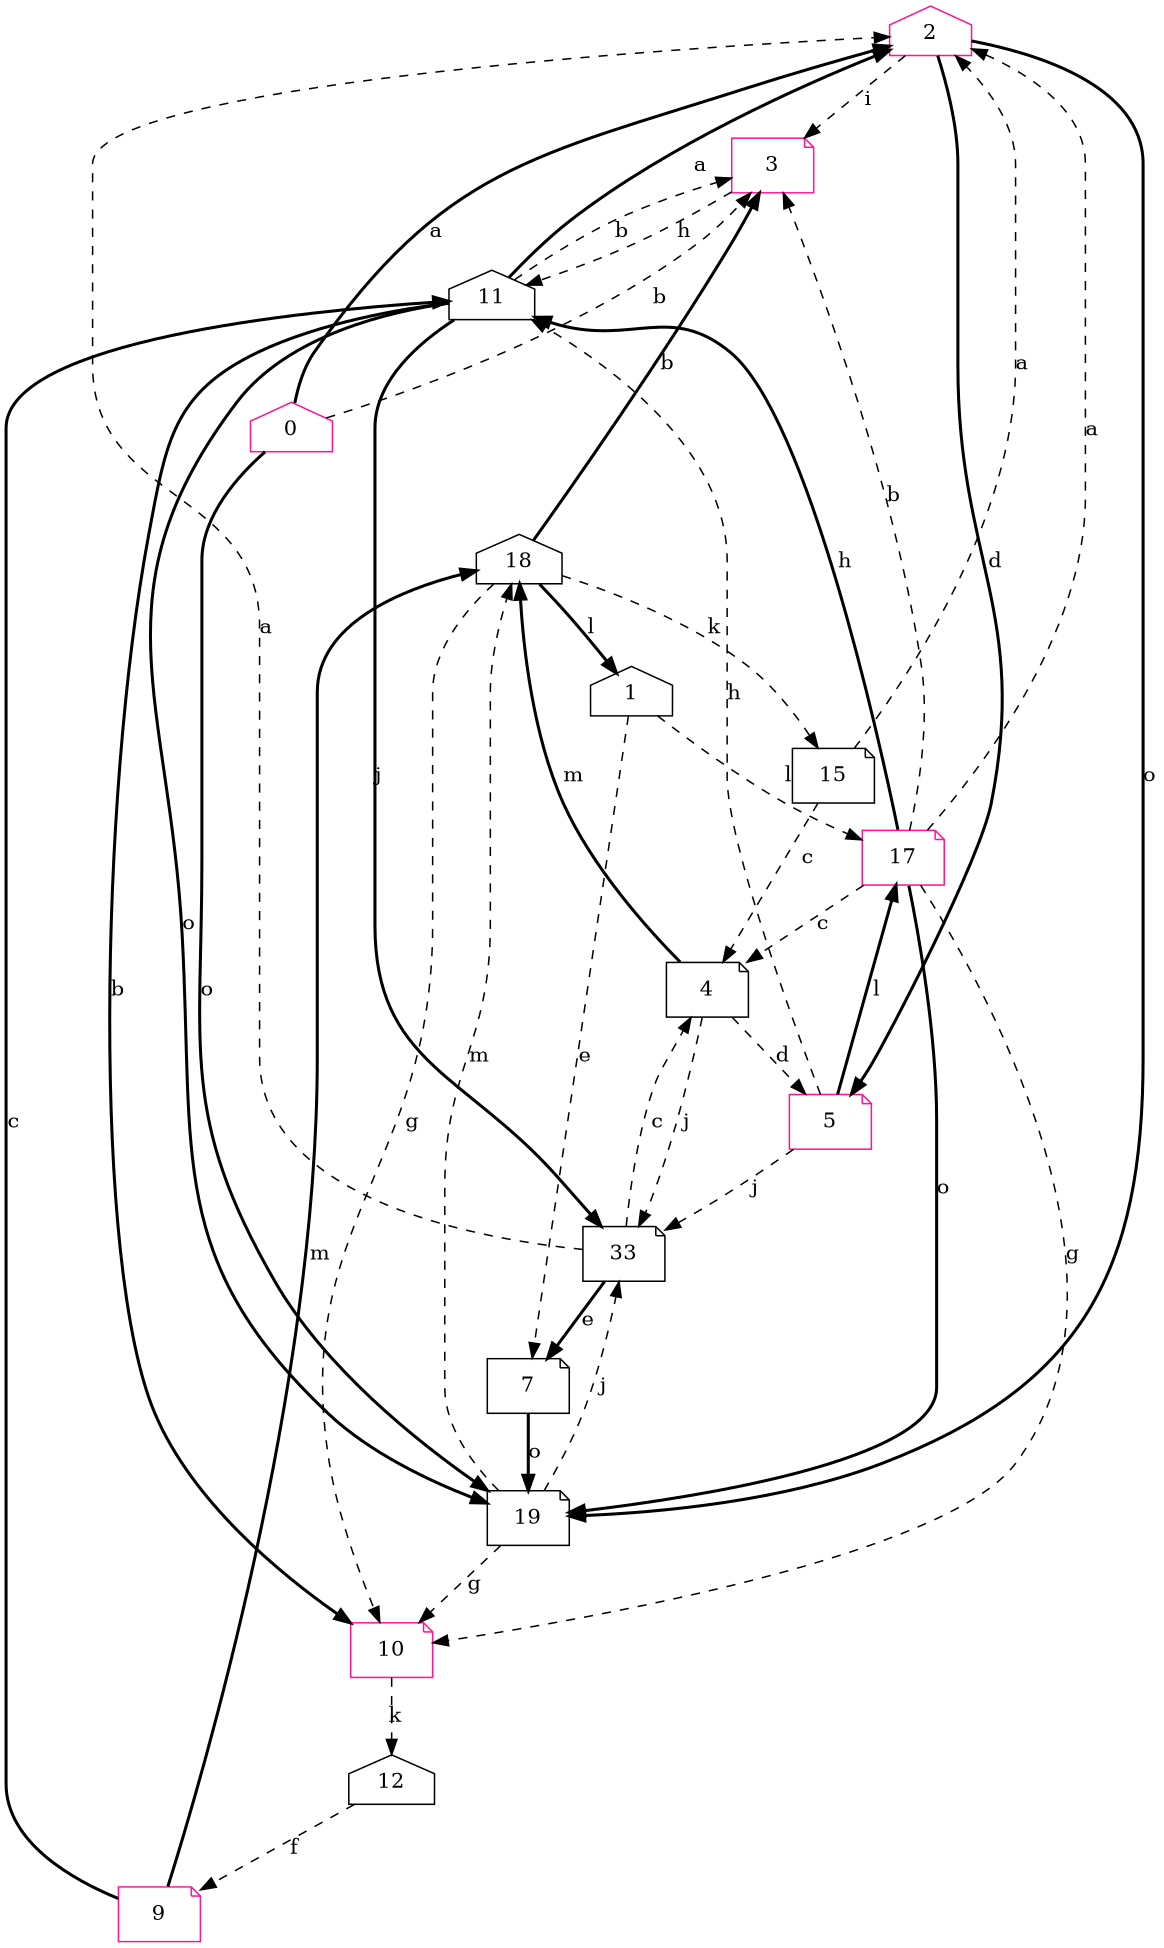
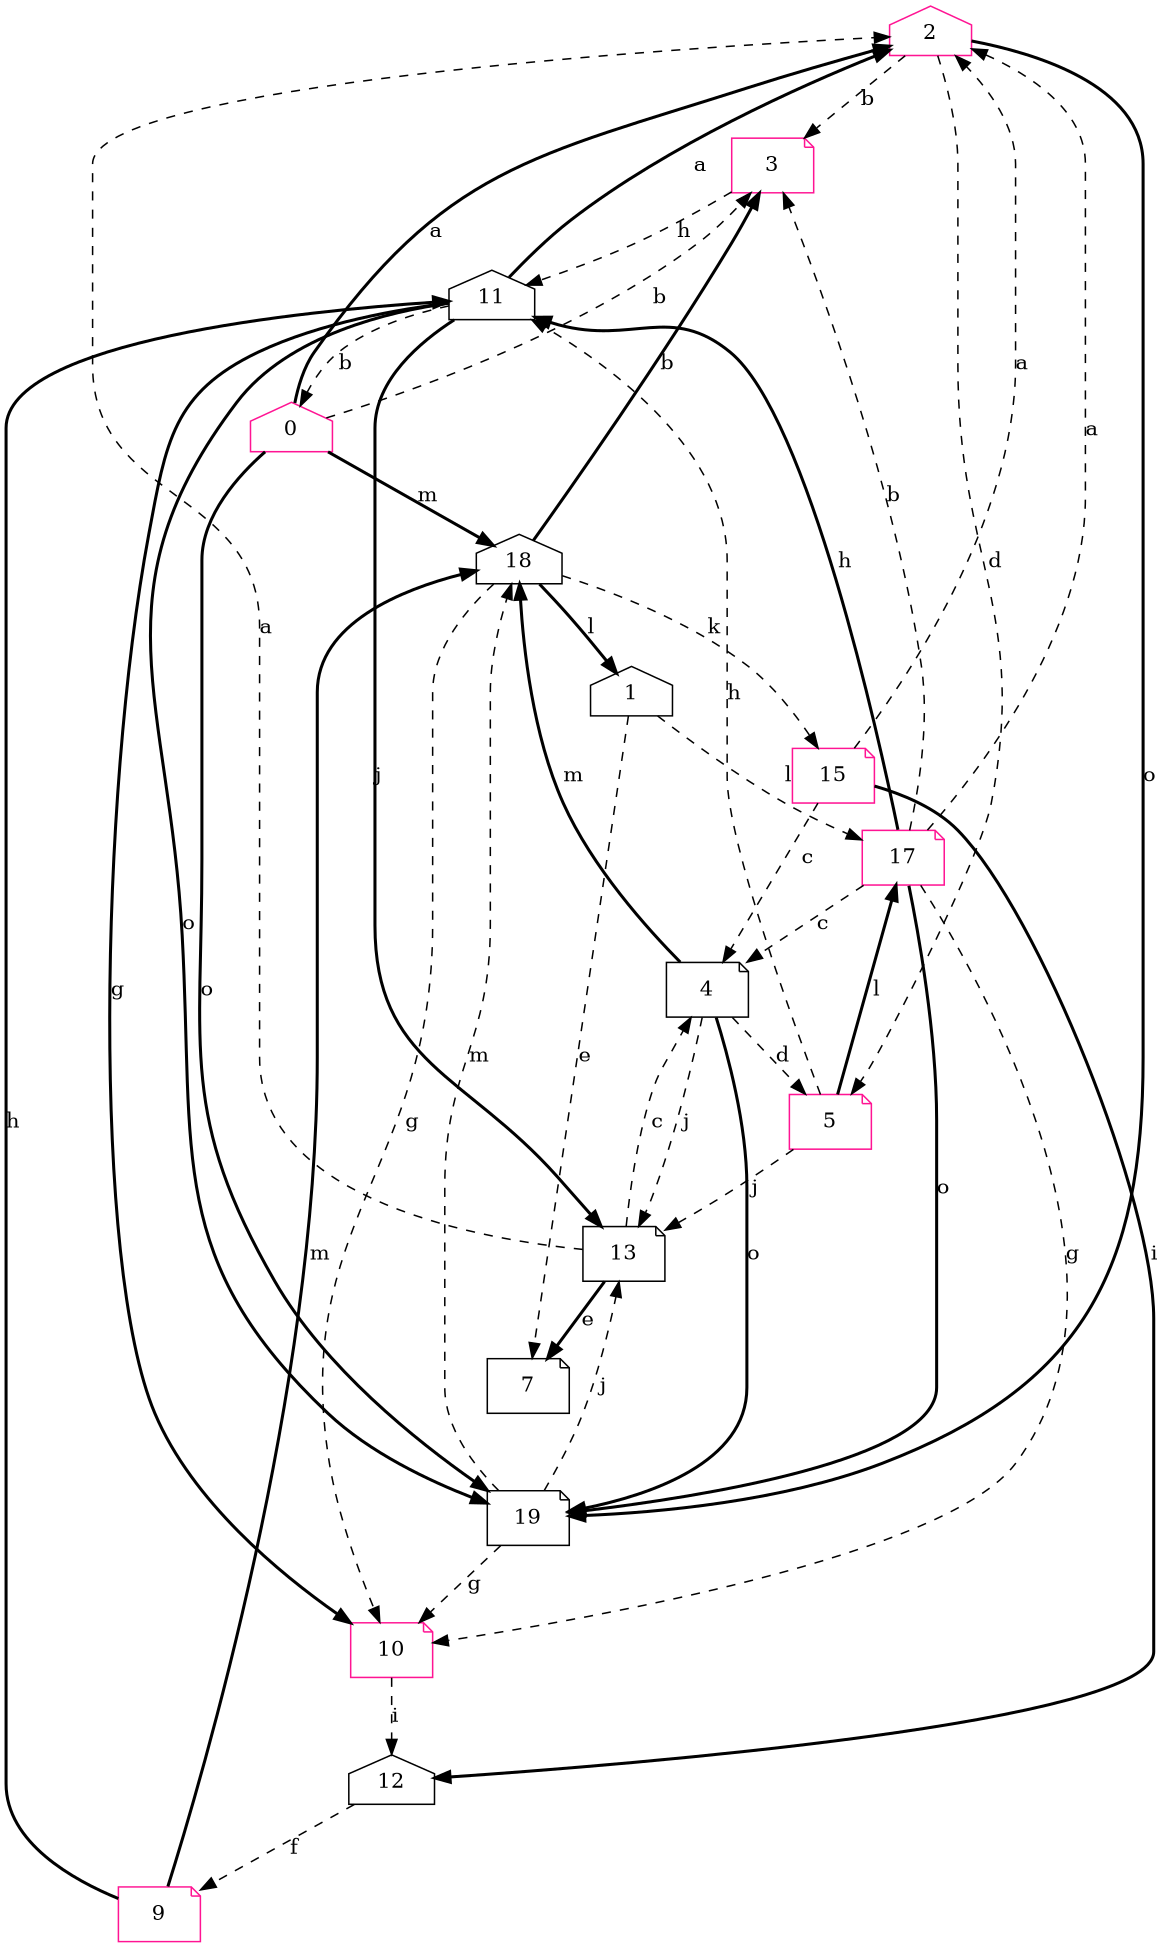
edge "2" -> "3": label "i" -> "b"
edge "11" -> "3": now "11" -> "0"
edge "0" -> "18": added, label "m"
edge "2" -> "5": style bold -> dashed
node "15": color black -> deeppink
edge "11" -> "10": label "b" -> "g"
edge "9" -> "11": label "c" -> "h"
node "33": label "33" -> "13"
edge "7" -> "19": now "4" -> "19"
edge "15" -> "12": added, label "i"
edge "10" -> "12": label "k" -> "i"
